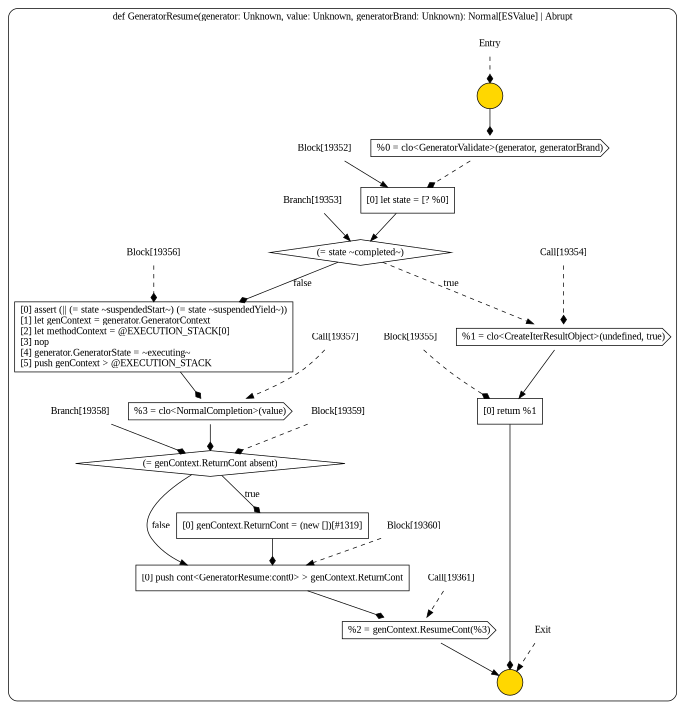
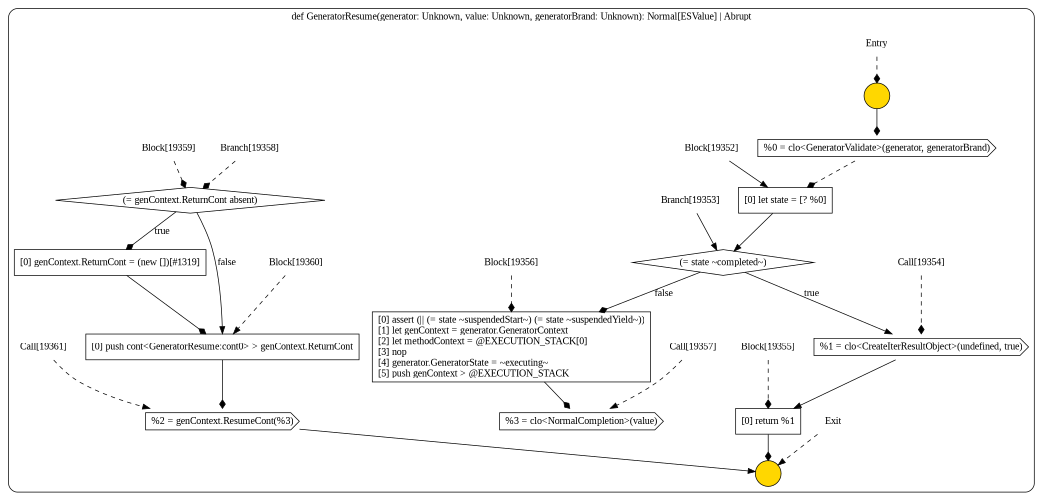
edge "(= state ~completed~)" -> "%1 = clo<CreateIterResultObject>(undefined, true)": style dashed -> solid
edge "%3 = clo<NormalCompletion>(value)" -> "(= genContext.ReturnCont absent)": removed
edge "Branch[19358]" -> "(= genContext.ReturnCont absent)": style solid -> dashed
